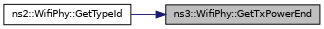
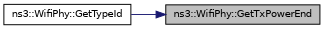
node "ns2::WifiPhy::GetTypeId": label "ns2::WifiPhy::GetTypeId" -> "ns3::WifiPhy::GetTypeId"
